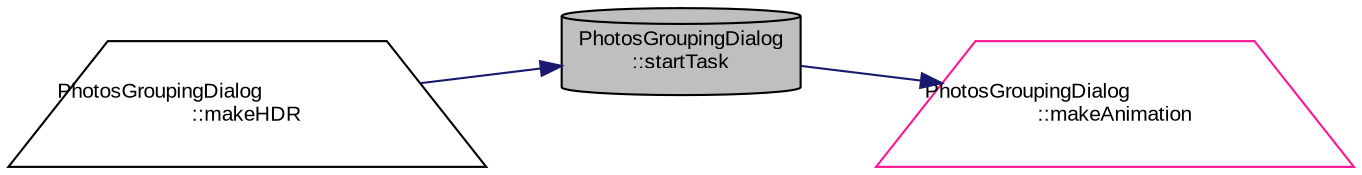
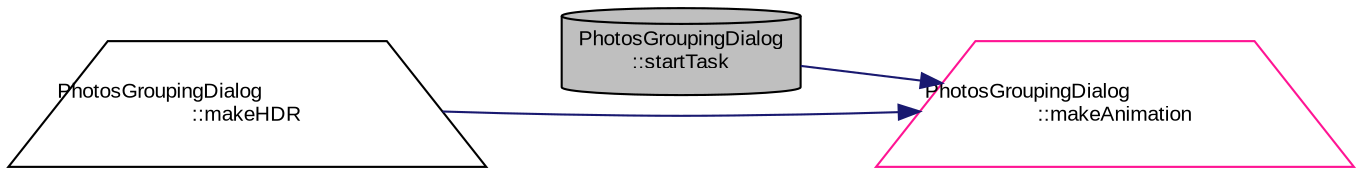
edge "PhotosGroupingDialog ::makeHDR" -> "PhotosGroupingDialog ::startTask": now "PhotosGroupingDialog ::makeHDR" -> "PhotosGroupingDialog ::makeAnimation"
